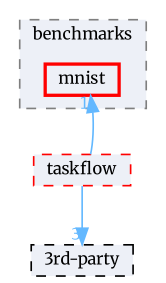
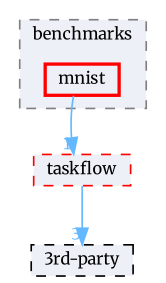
edge "taskflow" -> "mnist": reversed
